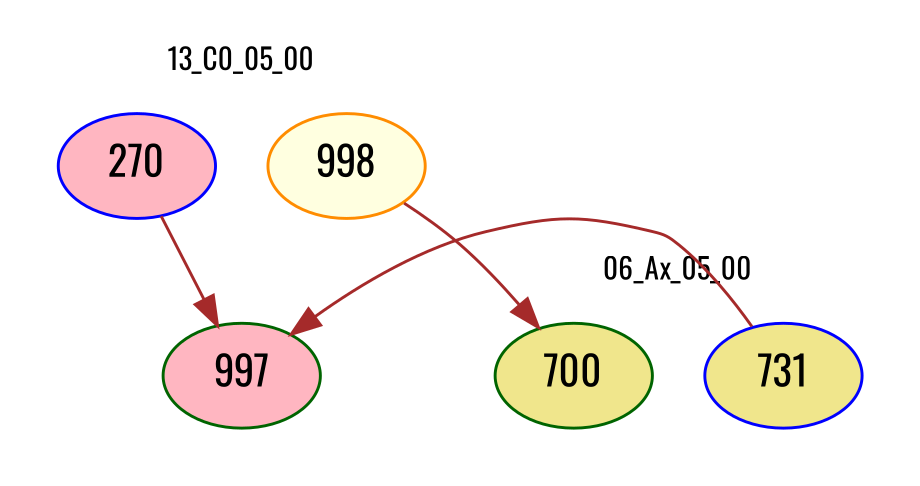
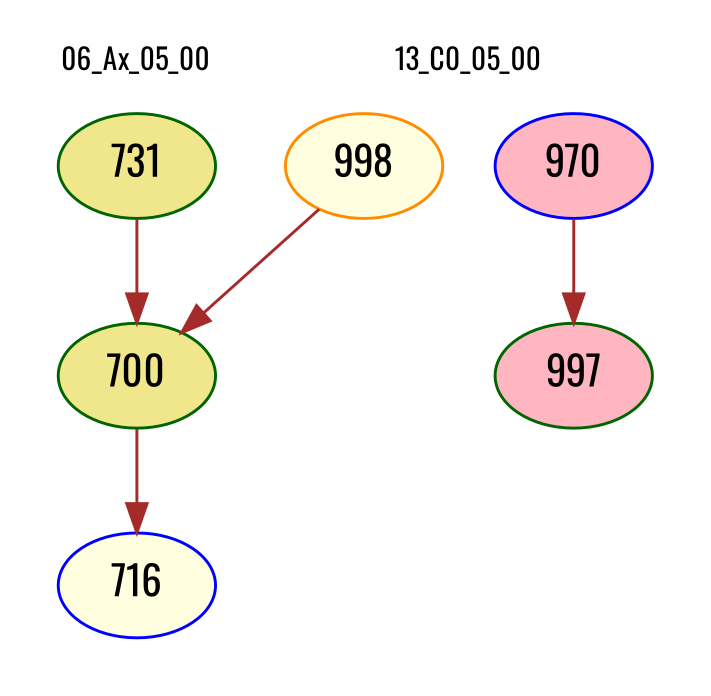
node "270": label "270" -> "970"
edge "731" -> "997": now "731" -> "700"
node "731": color blue -> darkgreen
node "716": added
